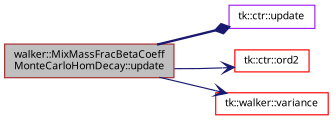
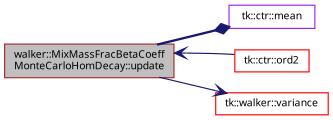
node "tk::ctr::update": label "tk::ctr::update" -> "tk::ctr::mean"
edge "walker::MixMassFracBetaCoeff MonteCarloHomDecay::update" -> "tk::ctr::ord2": reversed
